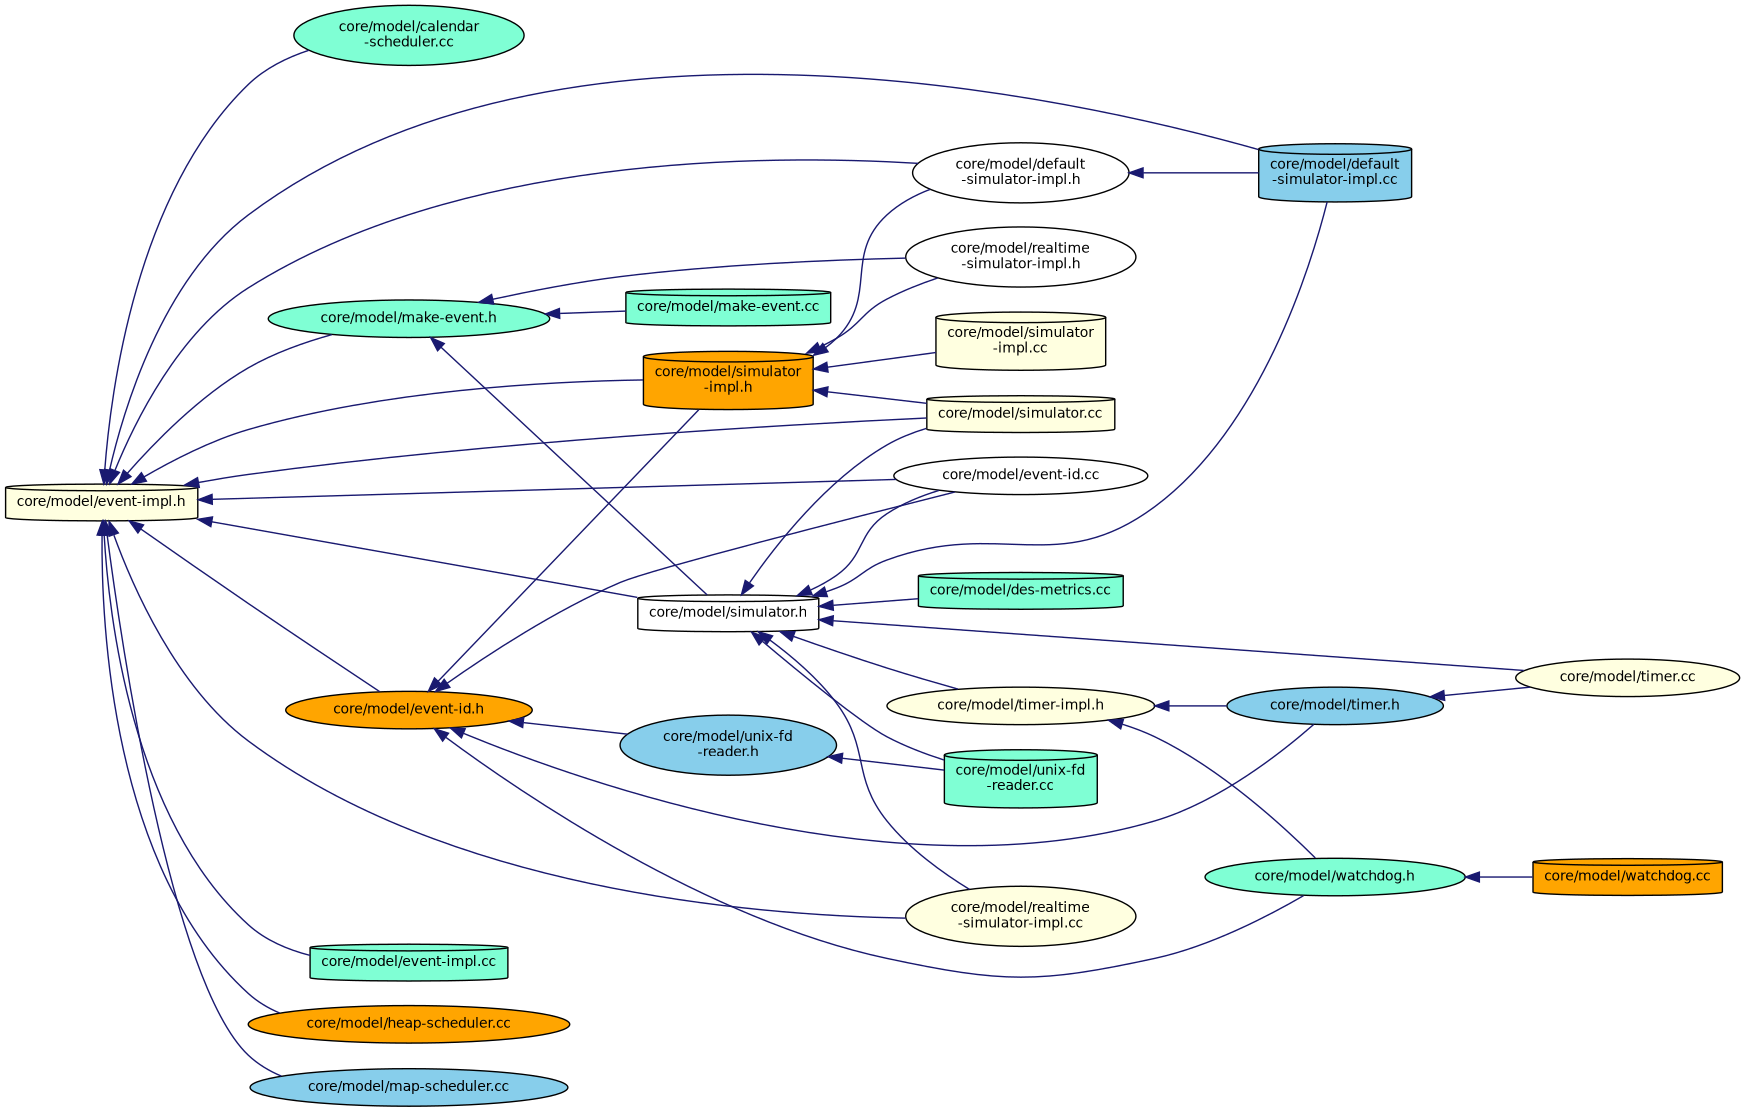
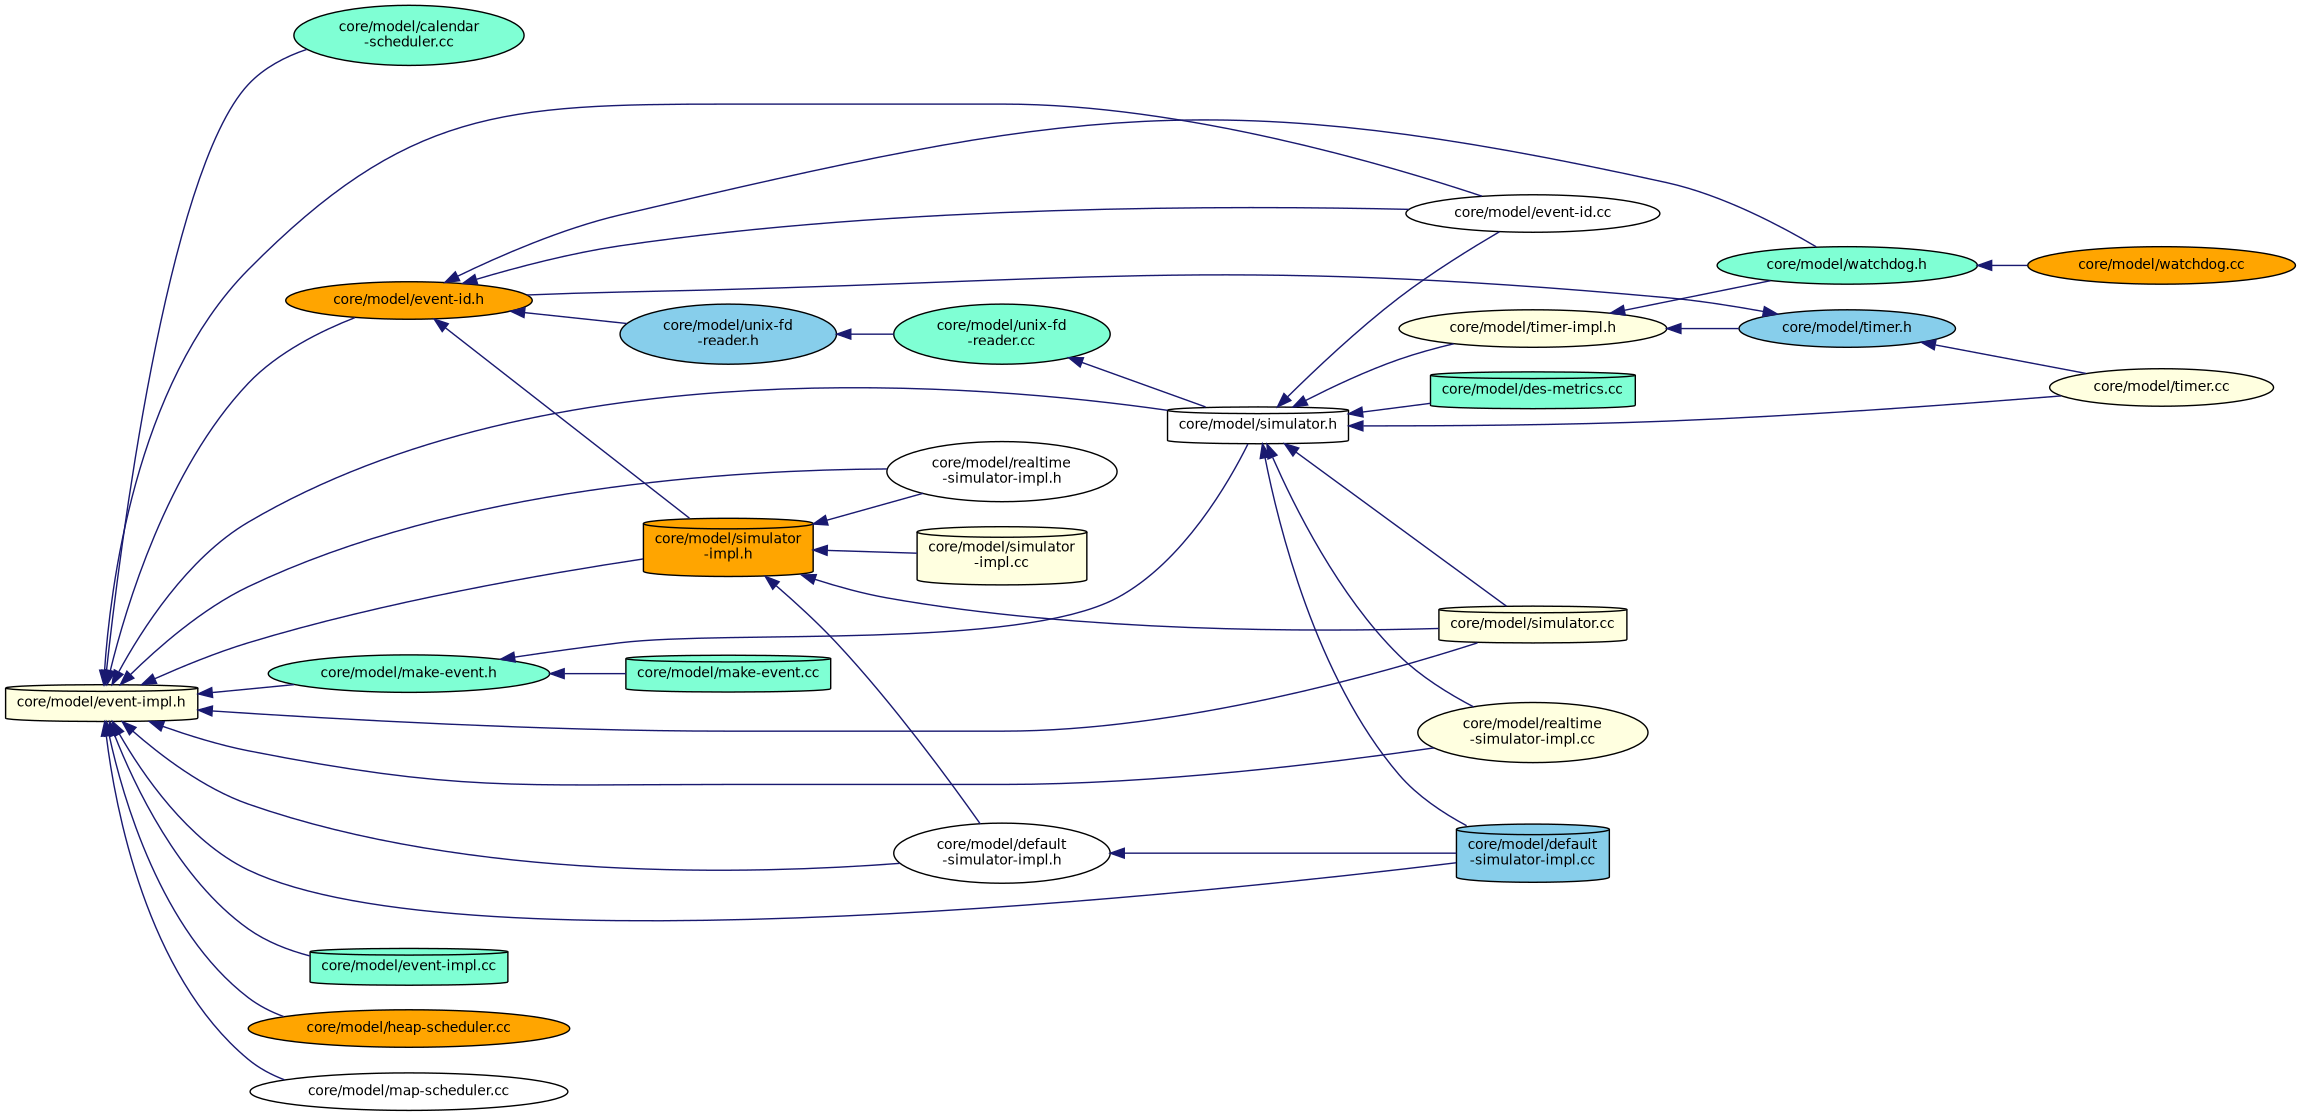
edge "core/model/realtime -simulator-impl.h" -> "core/model/make-event.h": now "core/model/realtime -simulator-impl.h" -> "core/model/event-impl.h"
edge "core/model/unix-fd -reader.cc" -> "core/model/simulator.h": reversed
node "core/model/unix-fd -reader.cc": shape cylinder -> ellipse
edge "core/model/timer.h" -> "core/model/event-id.h": reversed
node "core/model/watchdog.cc": shape cylinder -> ellipse
node "core/model/map-scheduler.cc": fillcolor skyblue -> white
